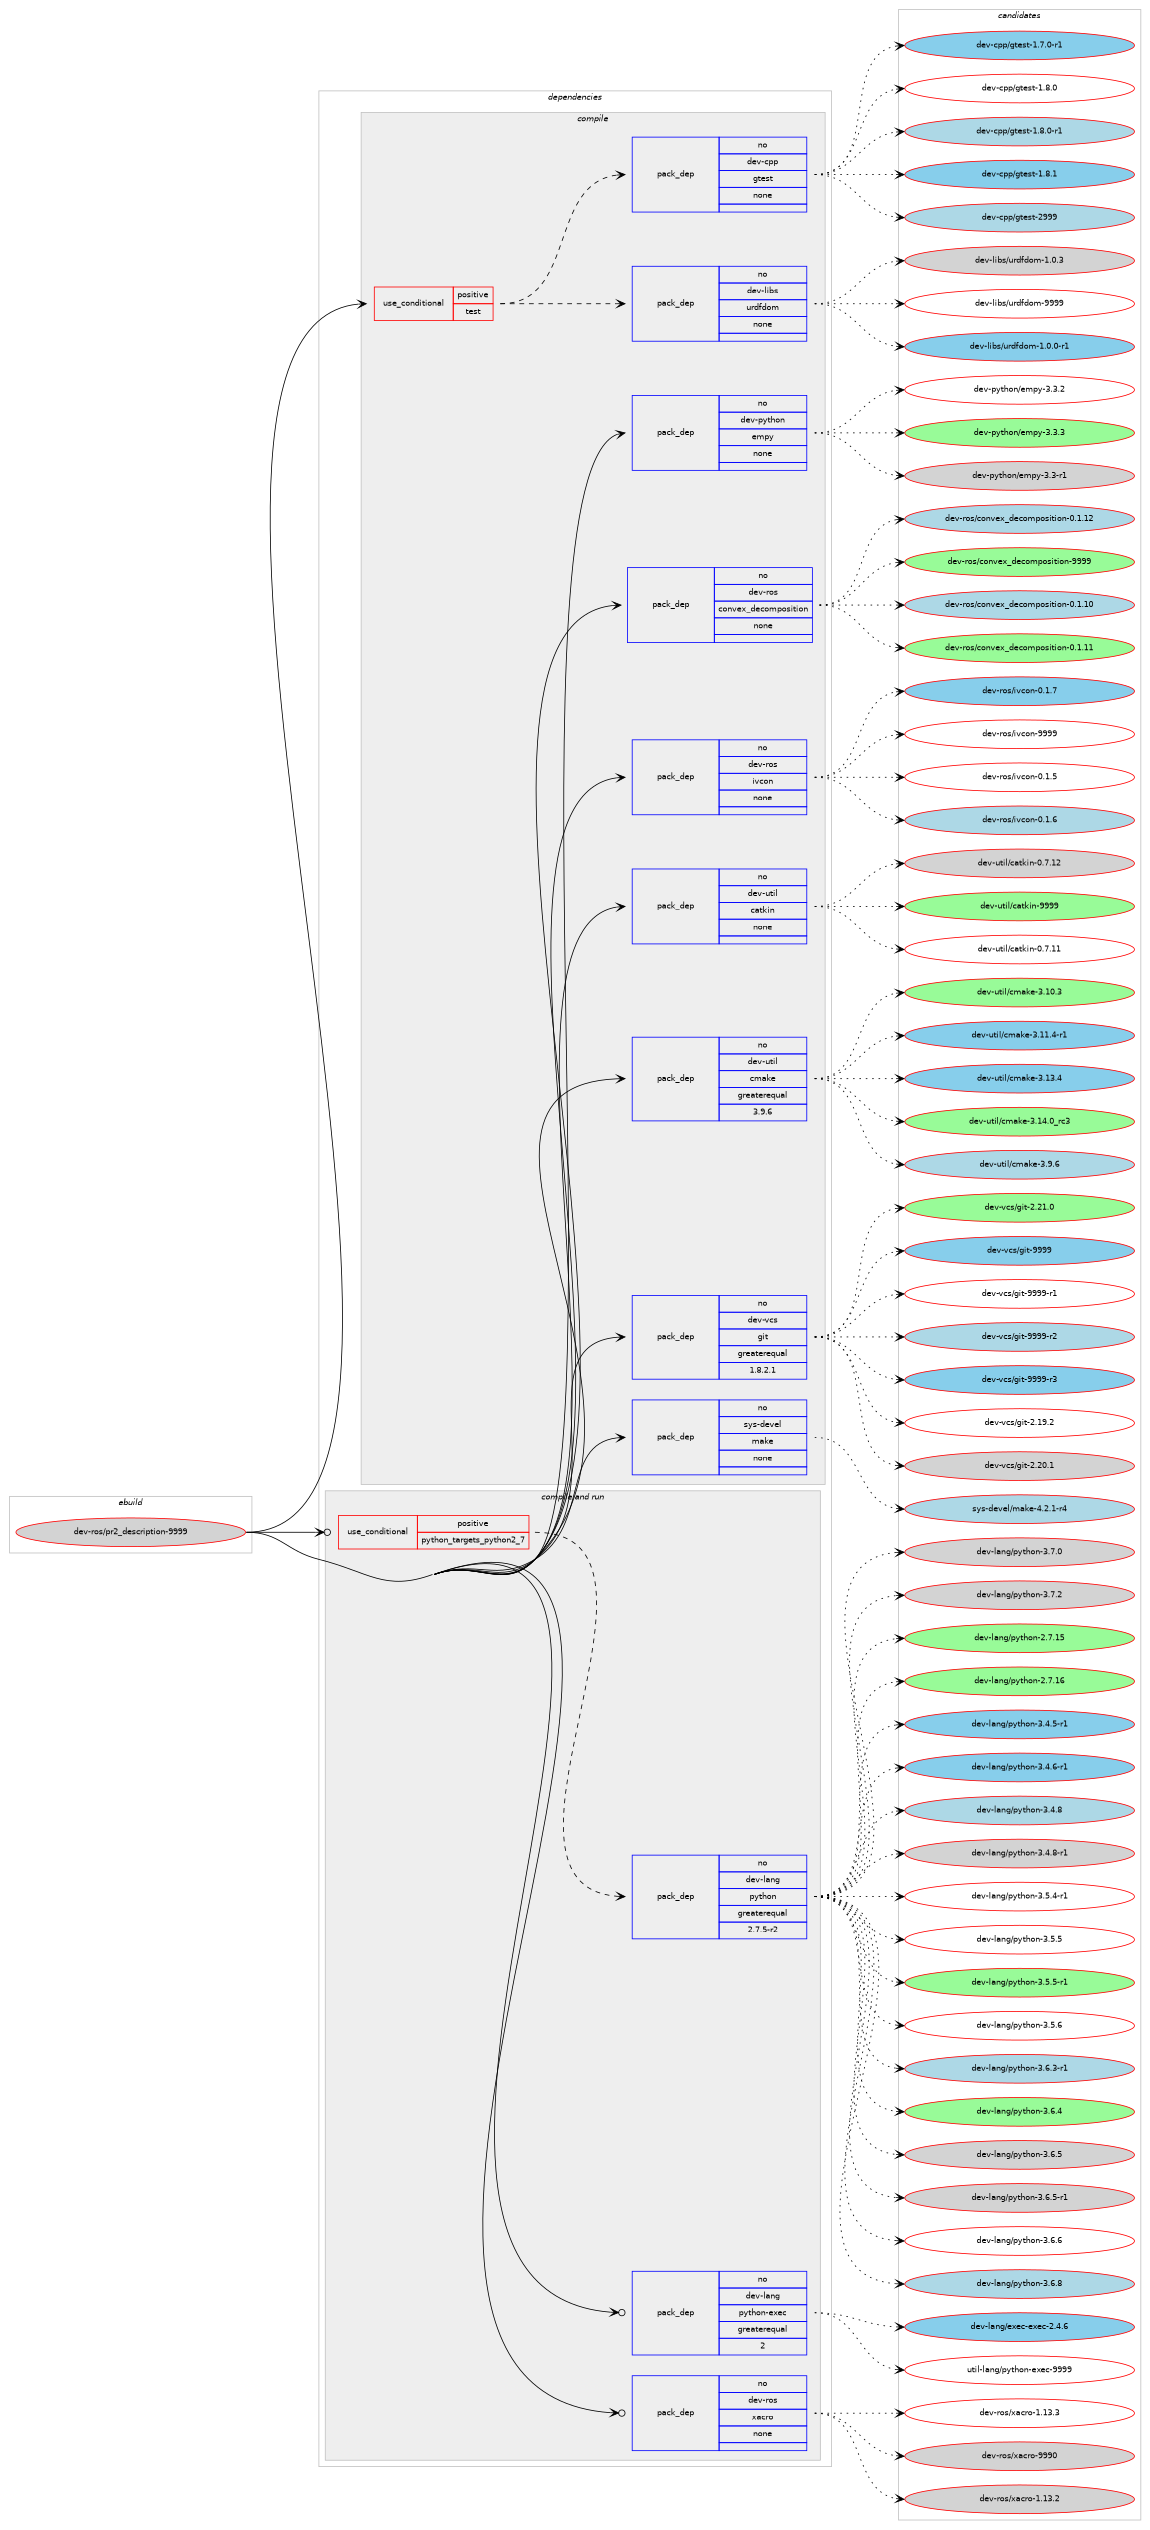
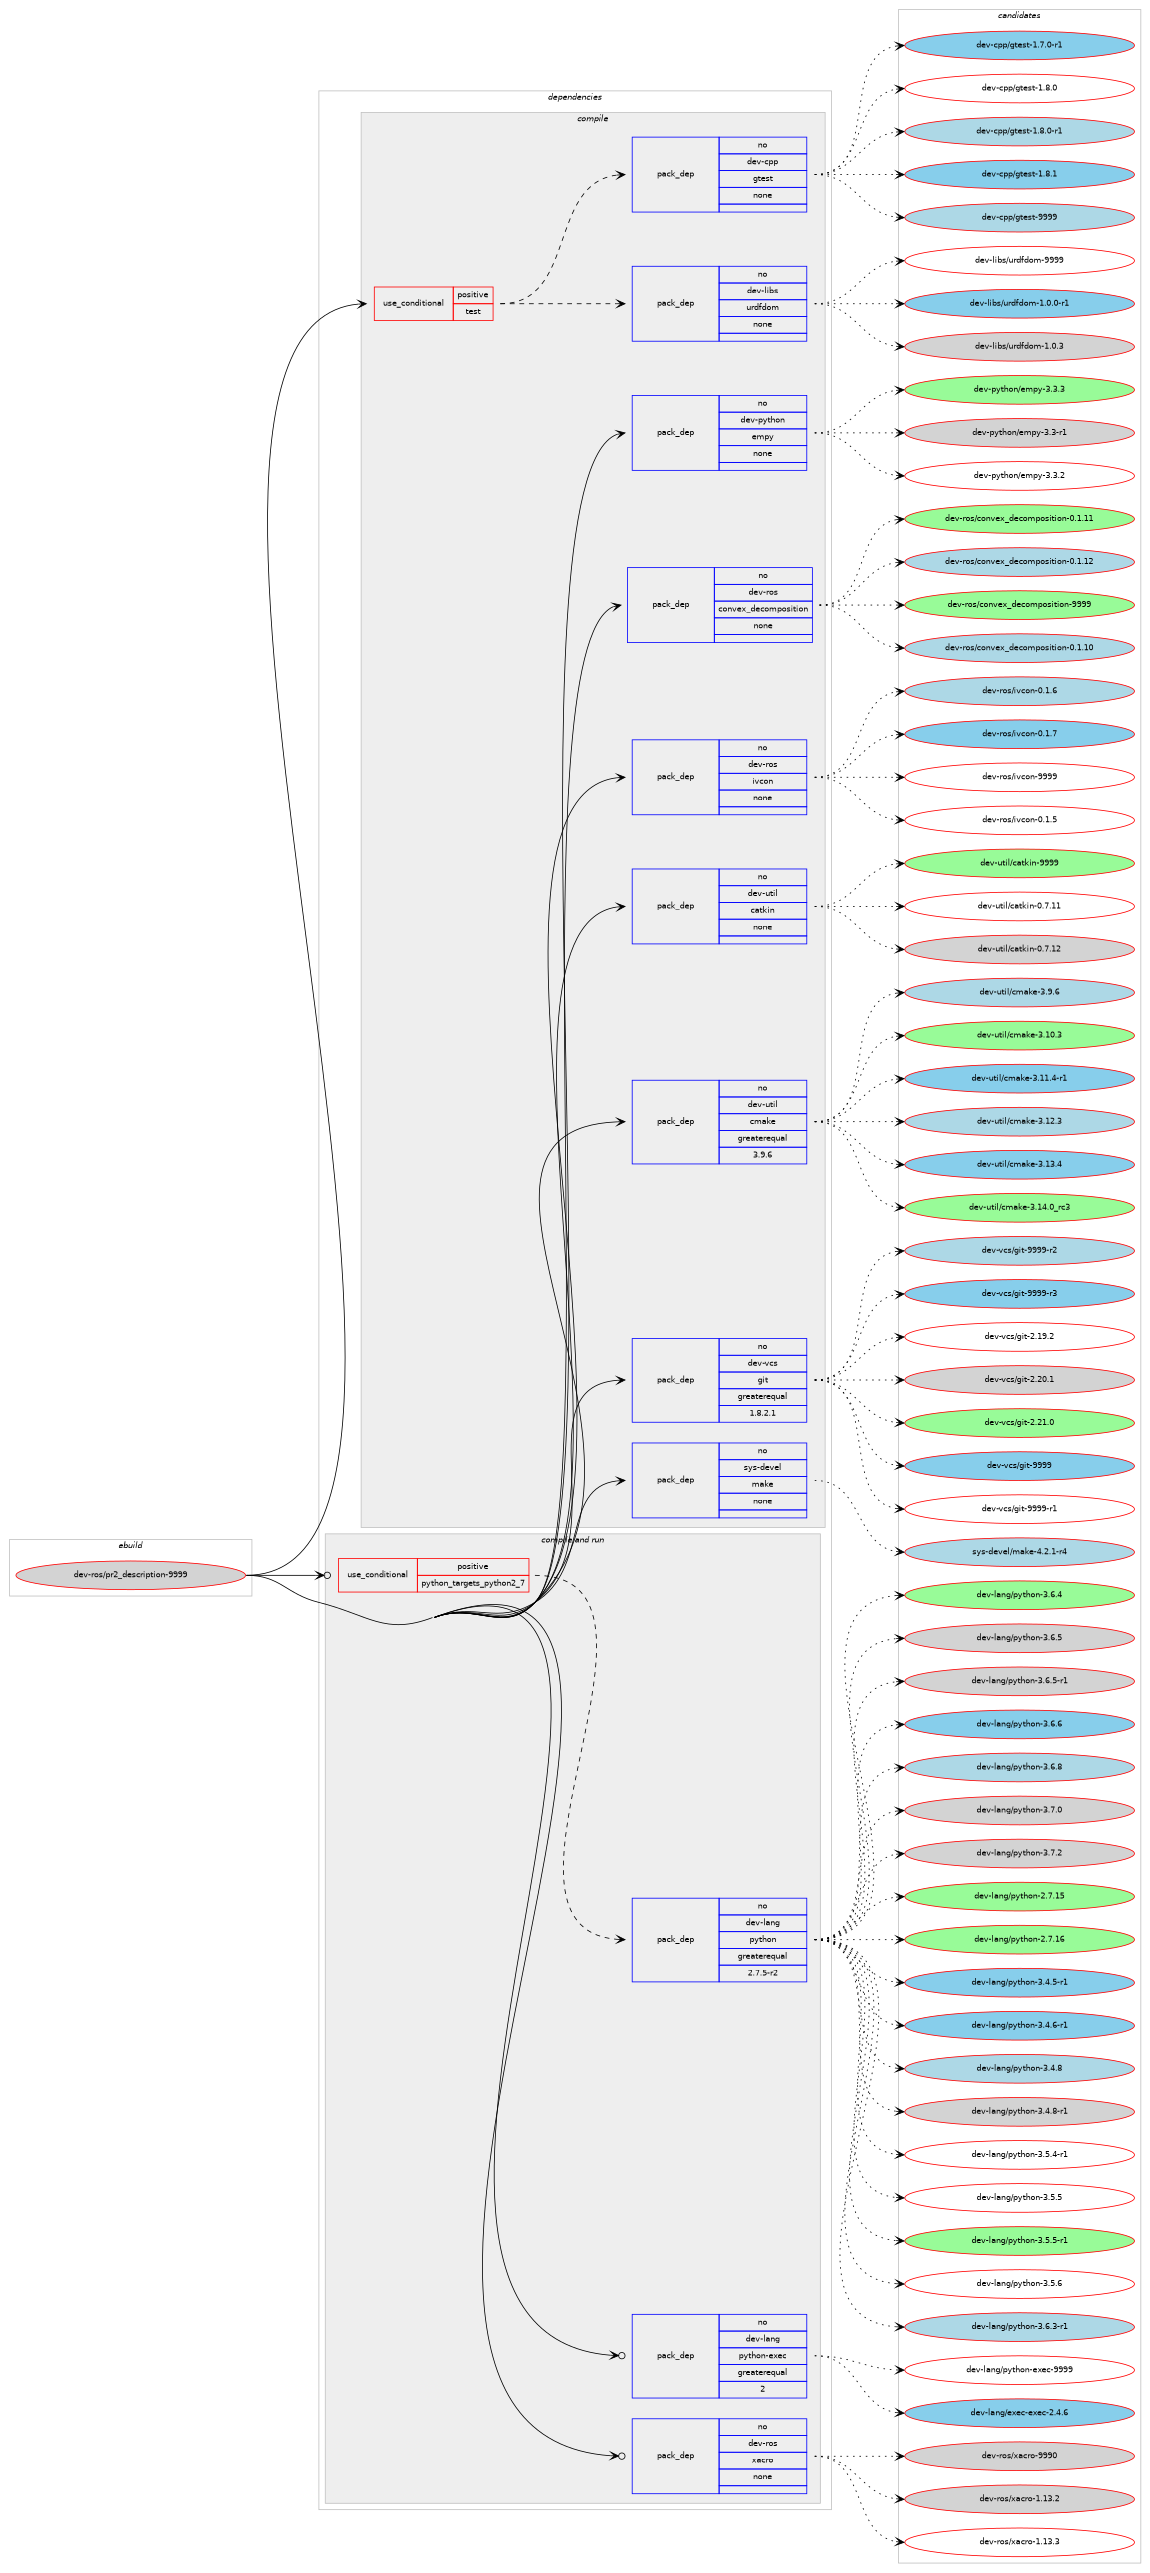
node "dev-cpp/gtest-2999": label "dev-cpp/gtest-2999" -> "dev-cpp/gtest-9999"
node "dev-util/cmake-3.12.3": added
node "dev-lang/python-3.6.6": fillcolor white -> skyblue
node "util-lang/python-exec-9999": label "util-lang/python-exec-9999" -> "dev-lang/python-exec-9999"
